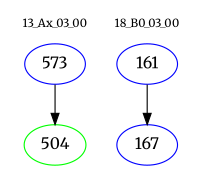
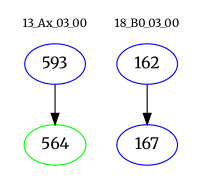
node "573": label "573" -> "593"
node "161": label "161" -> "162"
node "504": label "504" -> "564"
